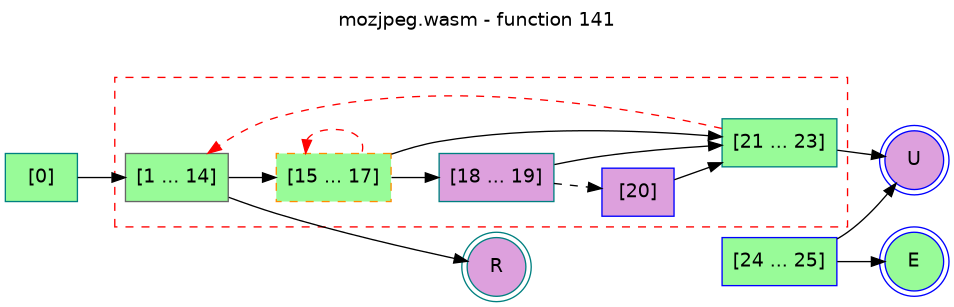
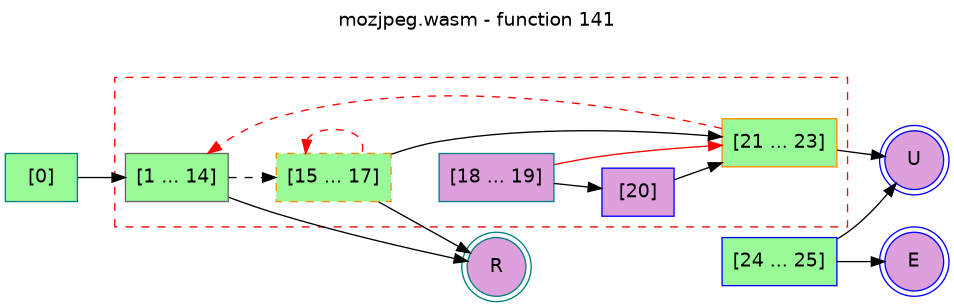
node "[21 ... 23]": color teal -> darkorange
edge "[18 ... 19]" -> "[21 ... 23]": color black -> red
edge "[1 ... 14]" -> "[15 ... 17]": style solid -> dashed
edge "[15 ... 17]" -> "[18 ... 19]": now "[15 ... 17]" -> "R"
edge "[18 ... 19]" -> "[20]": style dashed -> solid
node "E": fillcolor palegreen -> plum
